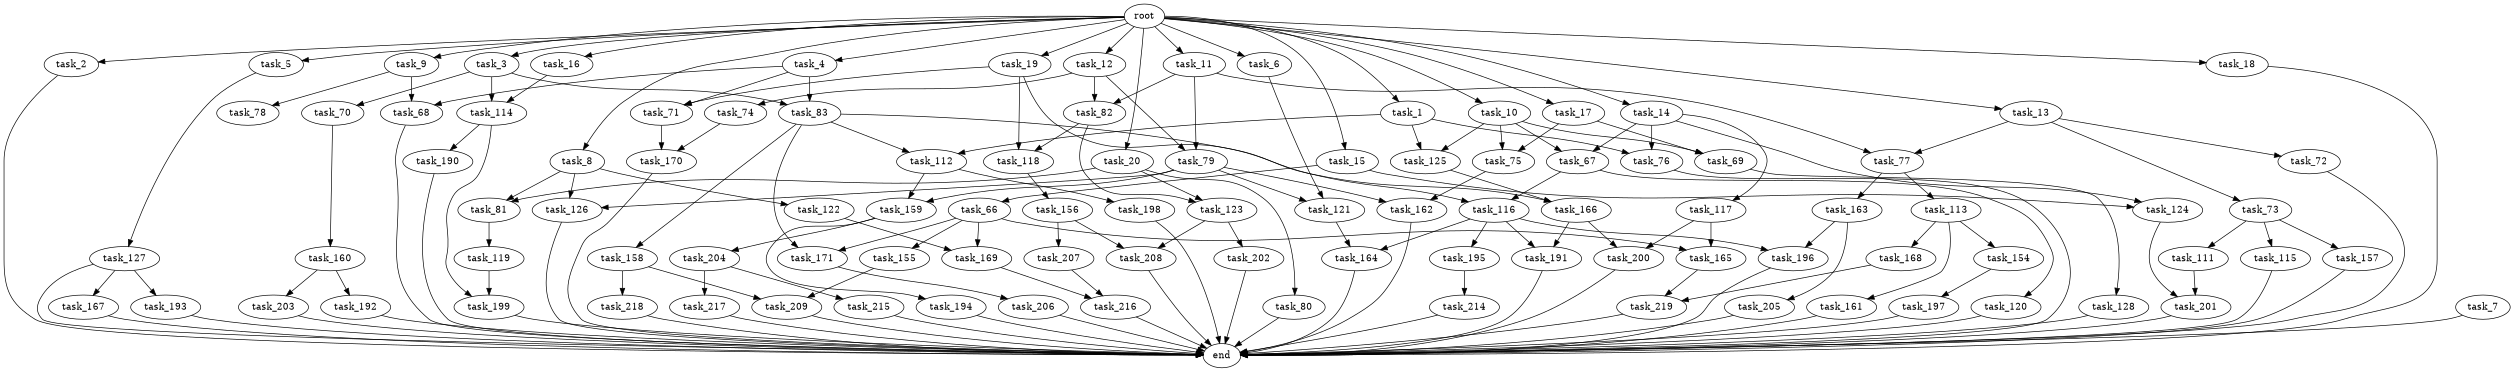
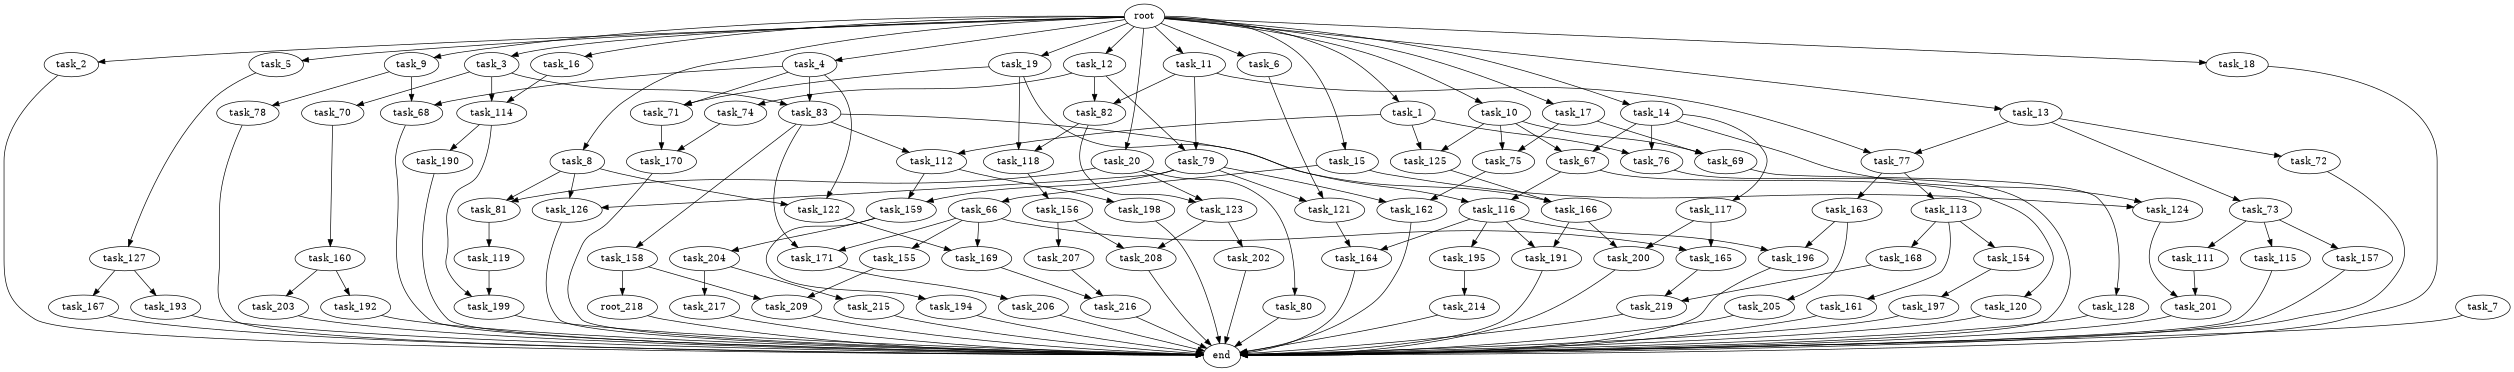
edge "task_4" -> "task_122": added
node "task_218": label "task_218" -> "root_218"
edge "task_127" -> "end": now "task_78" -> "end"
